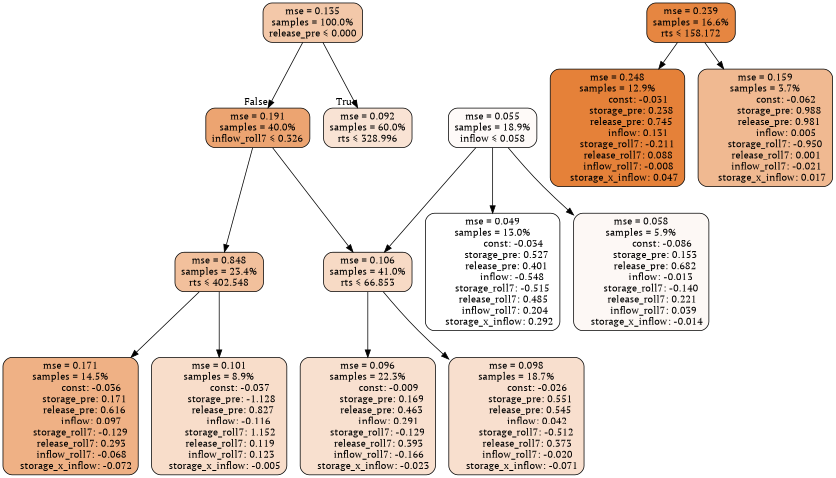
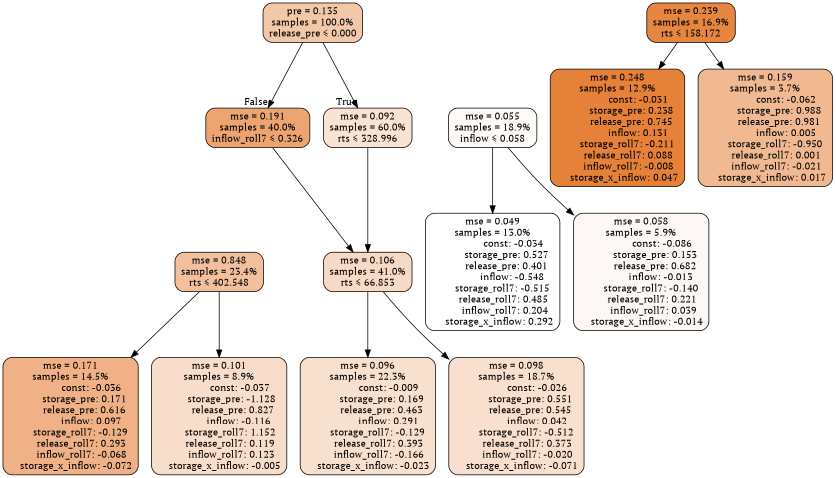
node "mse = 0.135 samples = 100.0% release_pre ≤ 0.000": label "mse = 0.135 samples = 100.0% release_pre ≤ 0.000" -> "pre = 0.135 samples = 100.0% release_pre ≤ 0.000"
node "mse = 0.239 samples = 16.6% rts ≤ 158.172": label "mse = 0.239 samples = 16.6% rts ≤ 158.172" -> "mse = 0.239 samples = 16.9% rts ≤ 158.172"
edge "mse = 0.191 samples = 40.0% inflow_roll7 ≤ 0.326" -> "mse = 0.848 samples = 23.4% rts ≤ 402.548": removed
edge "mse = 0.055 samples = 18.9% inflow ≤ 0.058" -> "mse = 0.106 samples = 41.0% rts ≤ 66.853": now "mse = 0.092 samples = 60.0% rts ≤ 328.996" -> "mse = 0.106 samples = 41.0% rts ≤ 66.853"
